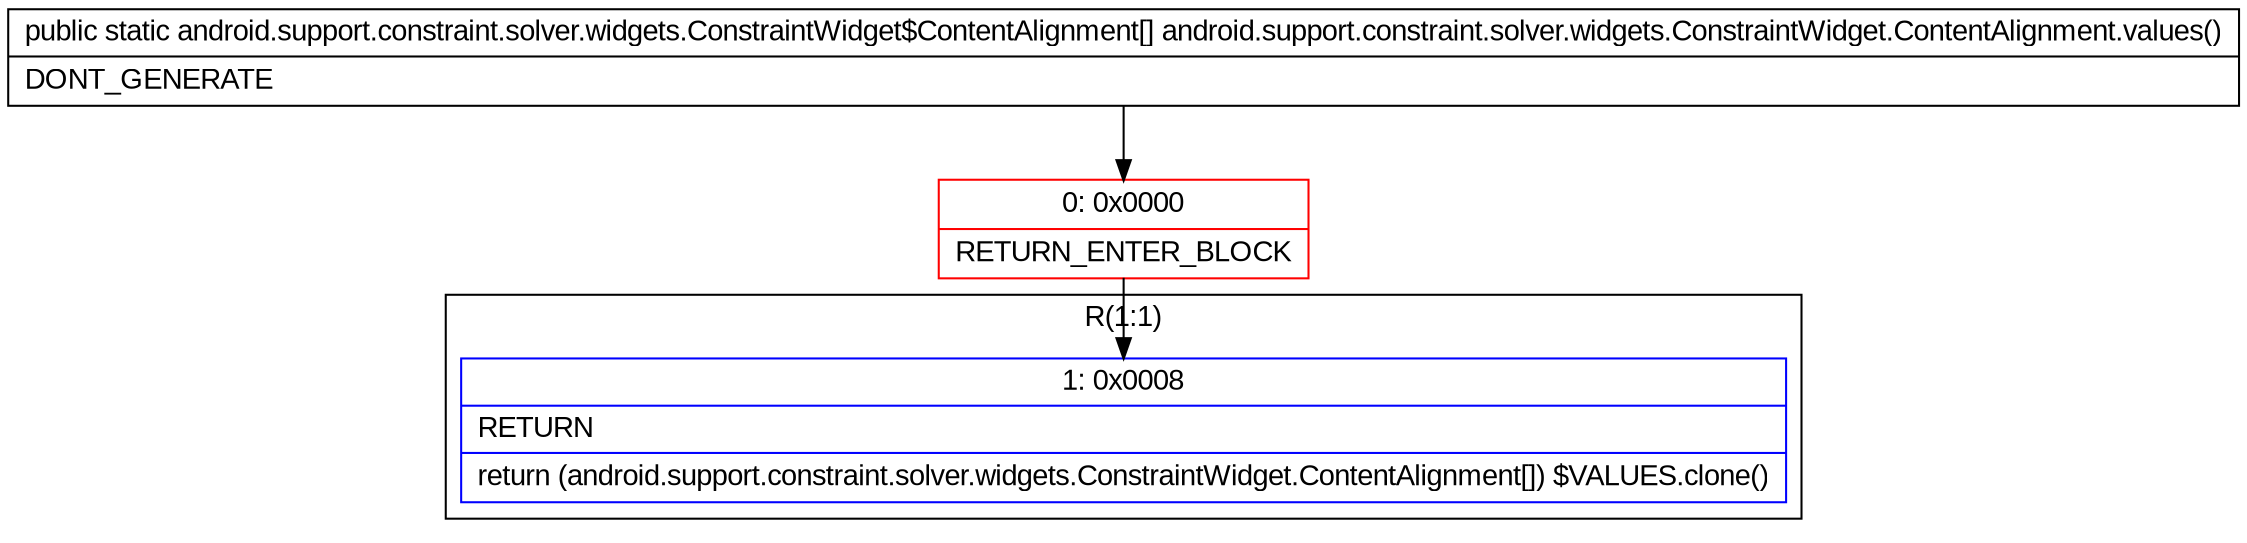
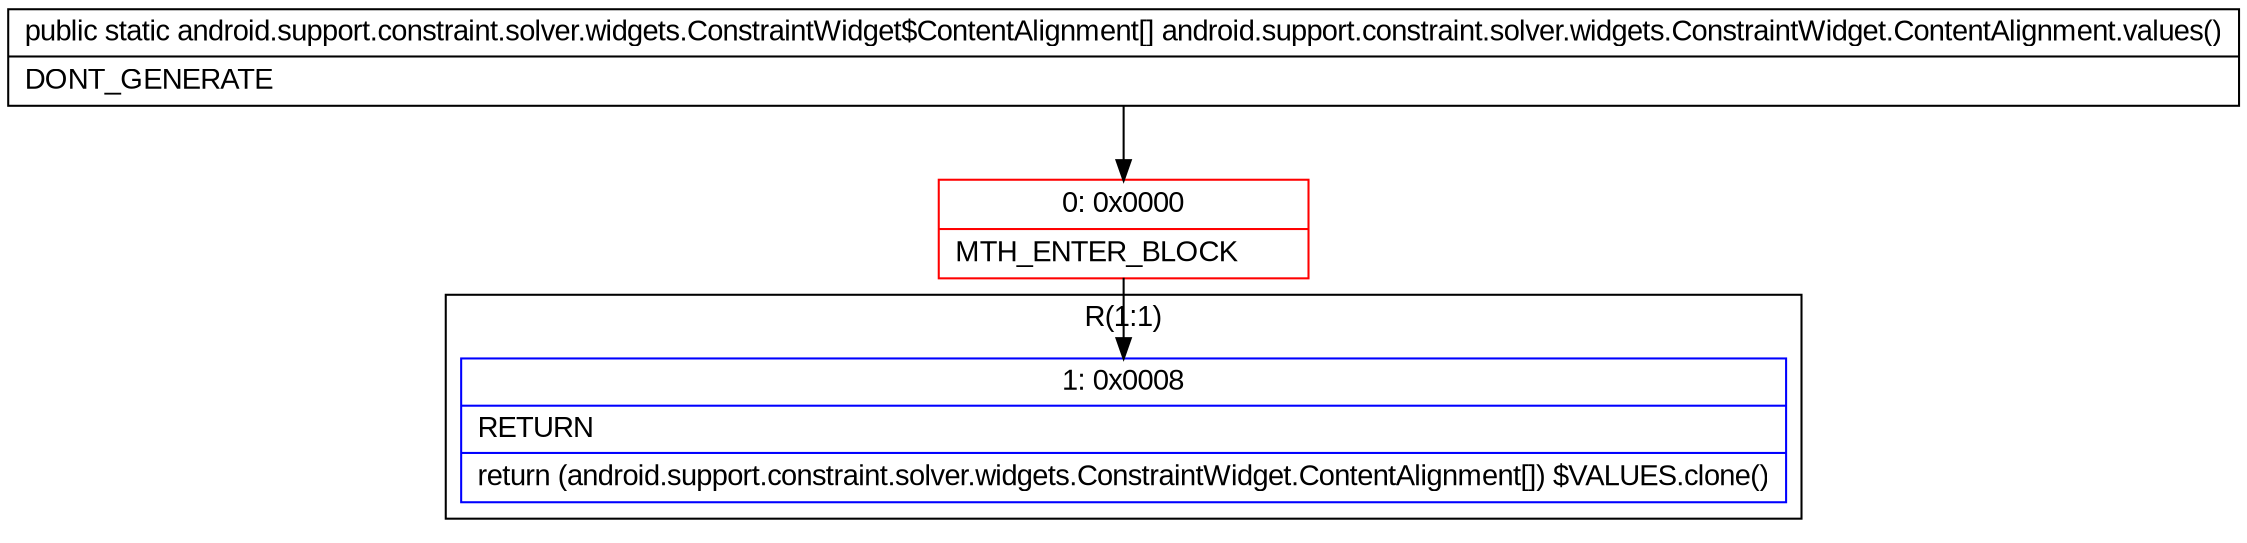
node "0: 0x0000": text "RETURN_ENTER_BLOCK" -> "MTH_ENTER_BLOCK"
